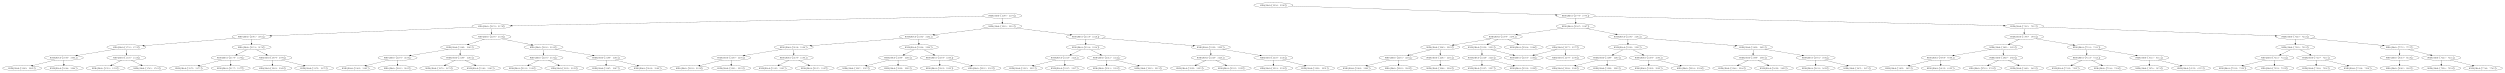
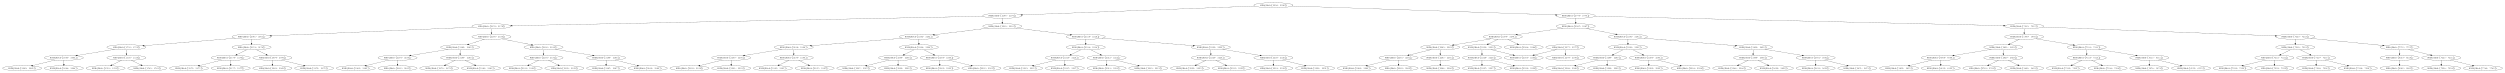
edge "Node{data=[2226, 2226]}" -> "Node{data=[2194, 2194]}": added
